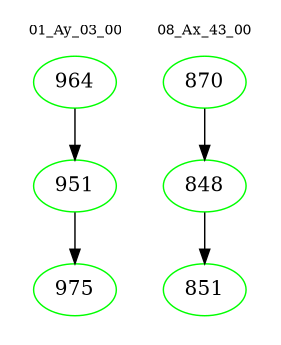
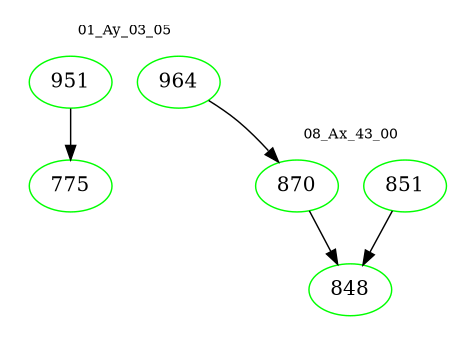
cluster "01_Ay_03_00": label "01_Ay_03_00" -> "01_Ay_03_05"
edge "964" -> "951": now "964" -> "870"
edge "848" -> "851": reversed
node "975": label "975" -> "775"
